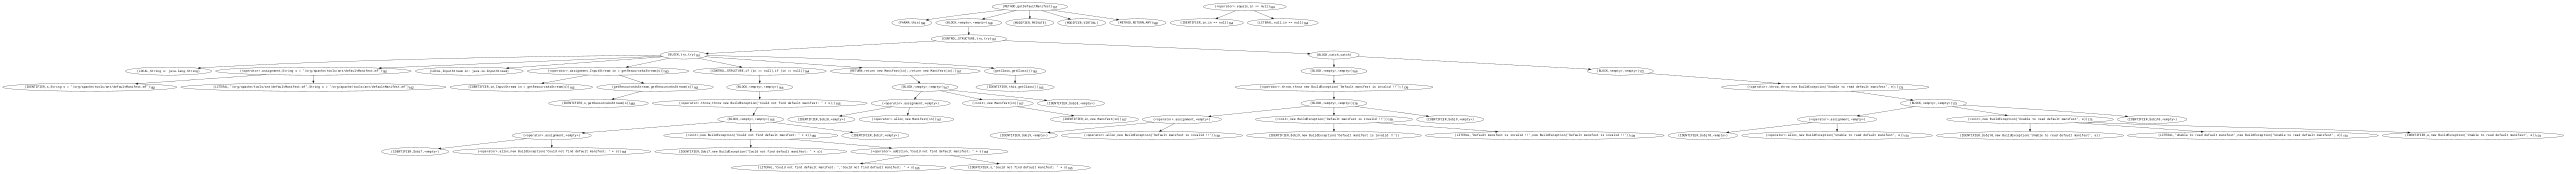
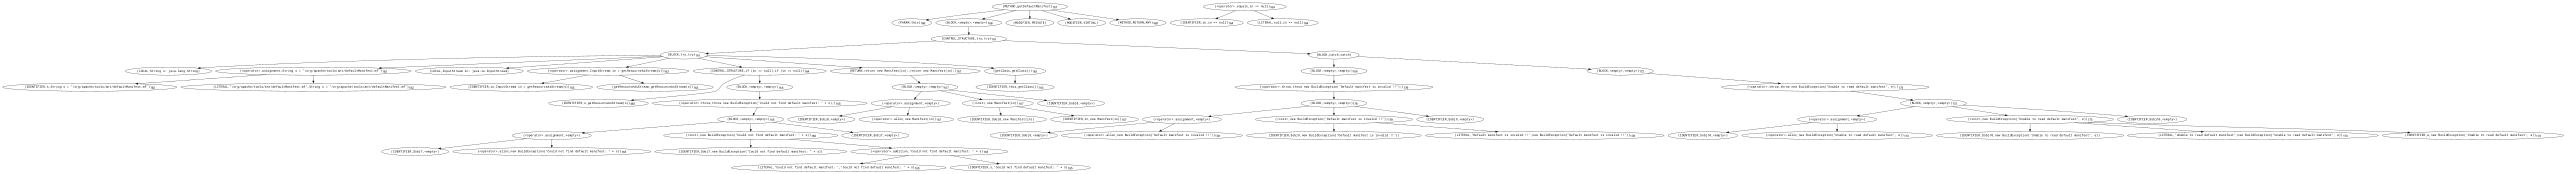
edge "(getResourceAsStream,getResourceAsStream(s))" -> "(IDENTIFIER,s,getResourceAsStream(s))": now "(CONTROL_STRUCTURE,if (in == null),if (in == null))" -> "(IDENTIFIER,s,getResourceAsStream(s))"
node "(IDENTIFIER,$obj8,new Manifest(in))": added
